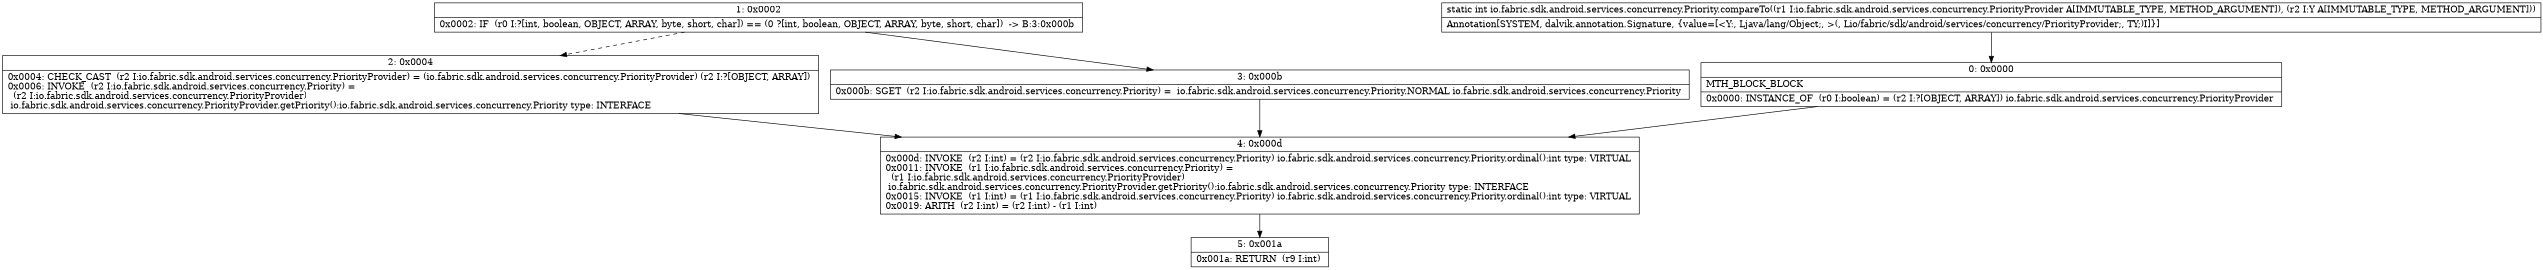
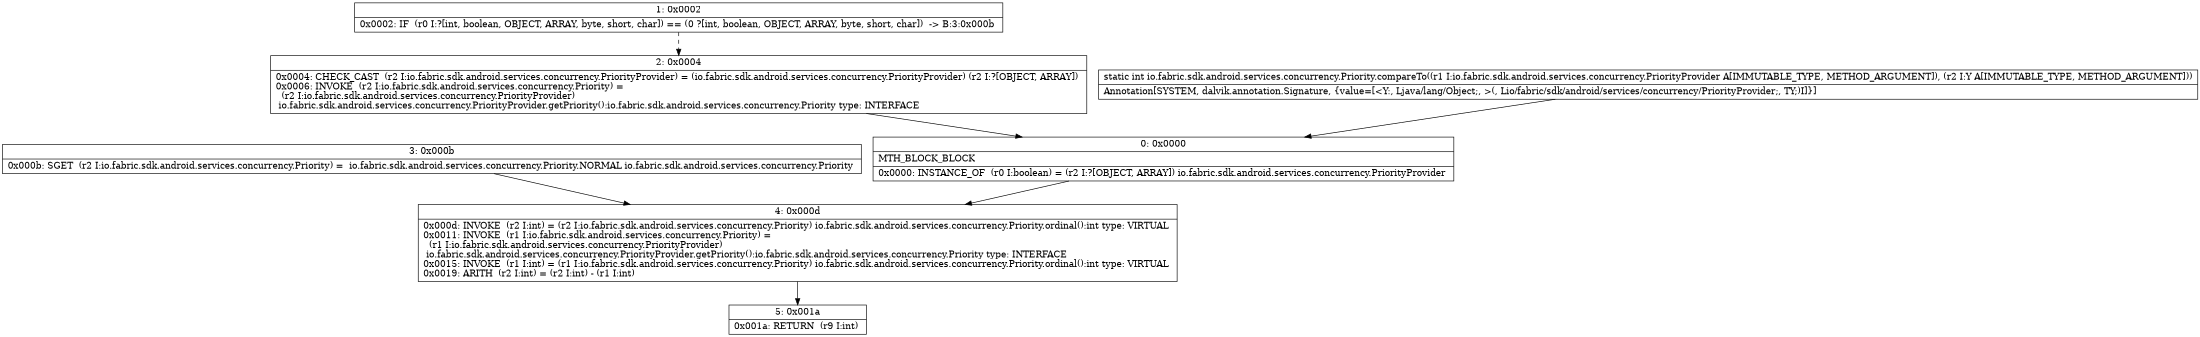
edge "1: 0x0002" -> "3: 0x000b": removed
edge "2: 0x0004" -> "4: 0x000d": now "2: 0x0004" -> "0: 0x0000"
